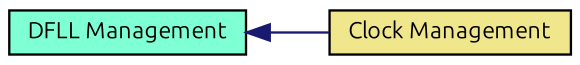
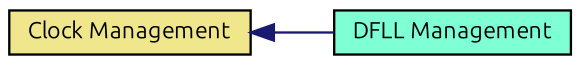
edge "Clock Management" -> "DFLL Management": reversed
